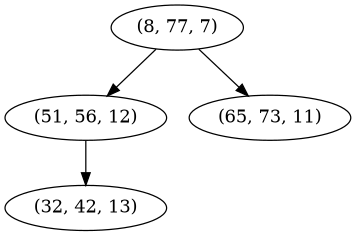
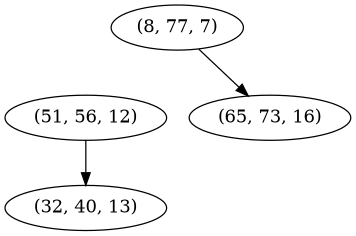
edge "(8, 77, 7)" -> "(51, 56, 12)": removed
node "(65, 73, 11)": label "(65, 73, 11)" -> "(65, 73, 16)"
node "(32, 42, 13)": label "(32, 42, 13)" -> "(32, 40, 13)"
